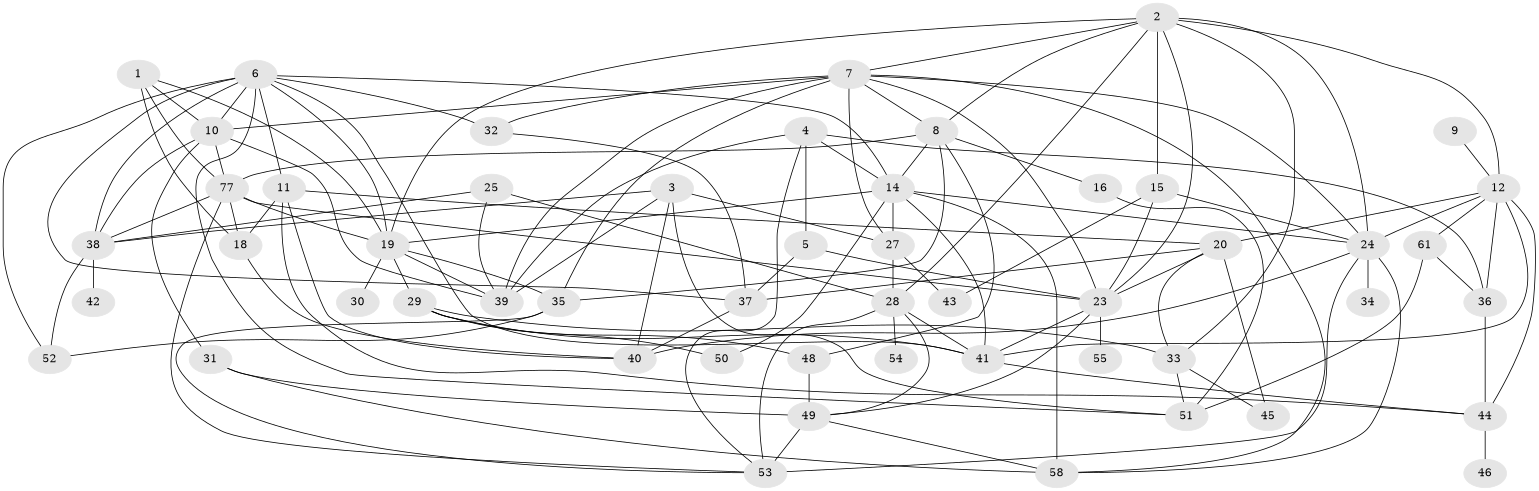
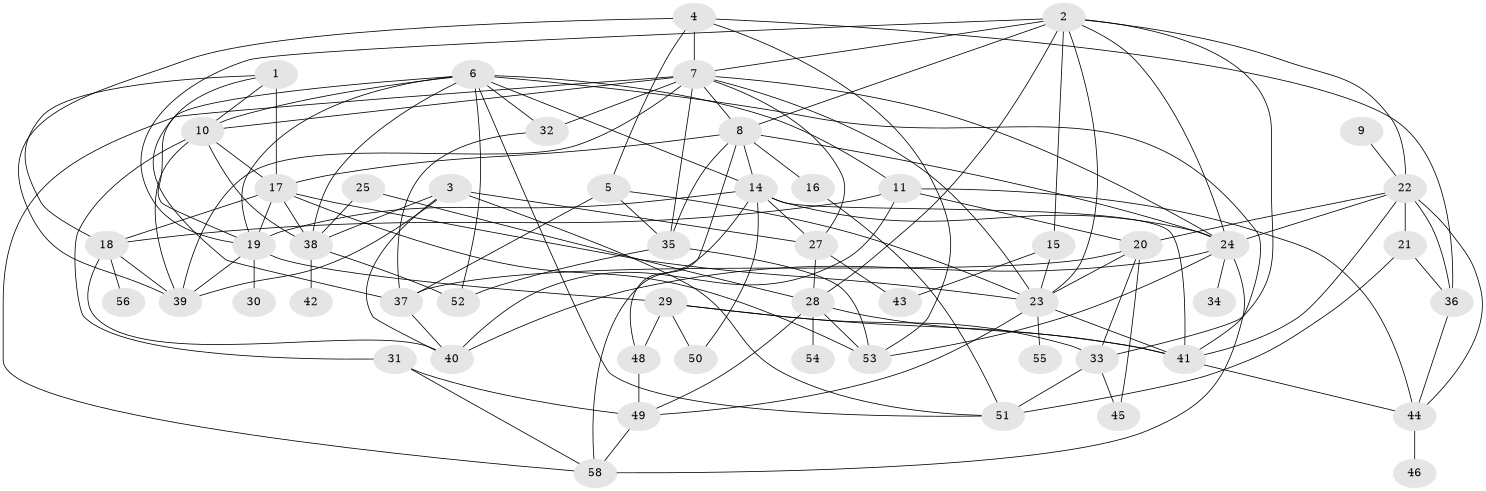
edge "4" -- "14": now "4" -- "7"
node "77": label "77" -> "17"
node "12": label "12" -> "22"
edge "15" -- "24": now "8" -- "24"
node "61": label "61" -> "21"
edge "25" -- "39": now "18" -- "39"
edge "19" -- "35": now "5" -- "35"
node "56": added
edge "49" -- "53": removed
